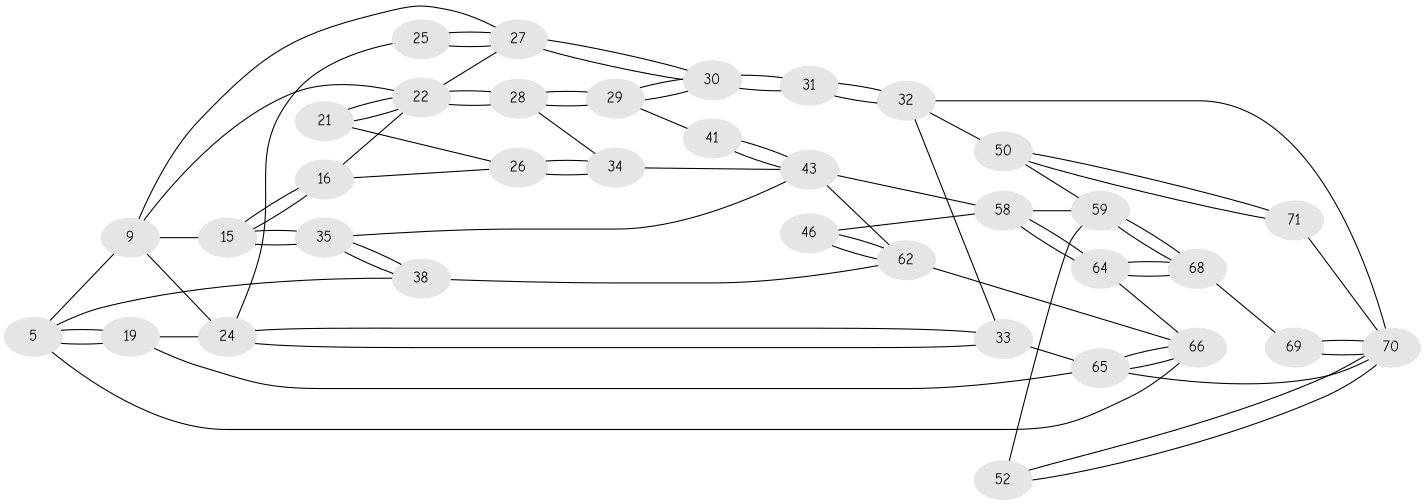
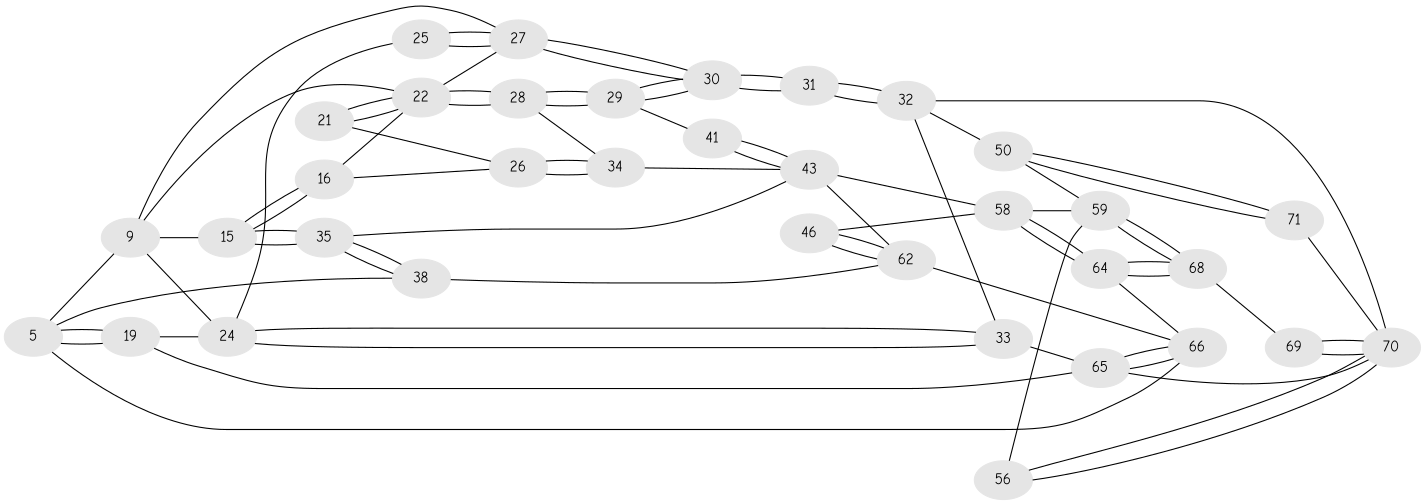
node "52": label "52" -> "56"
